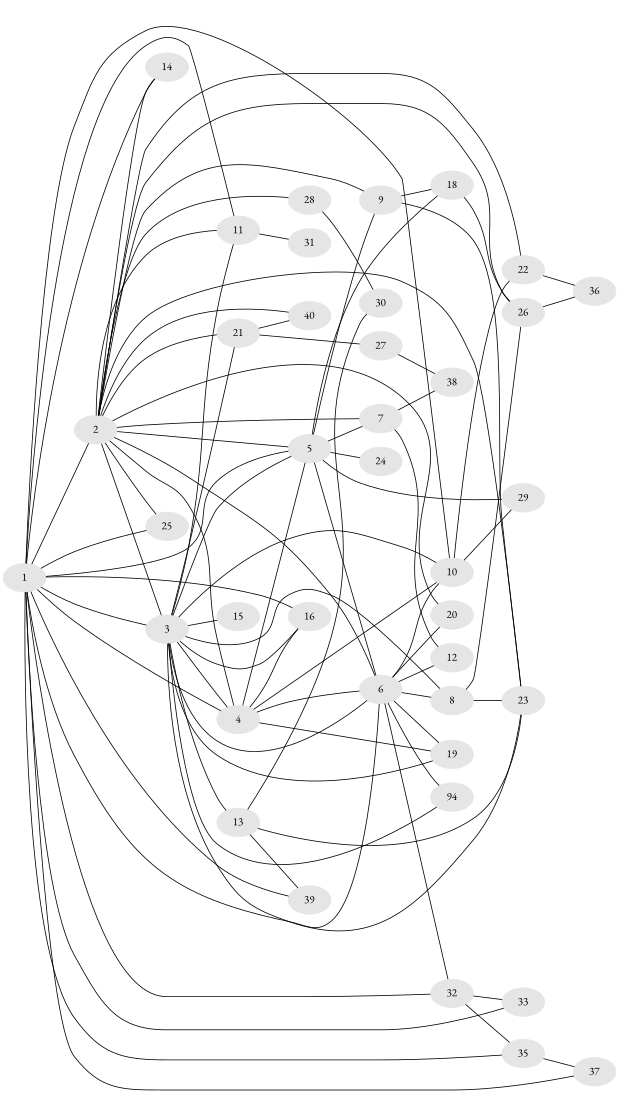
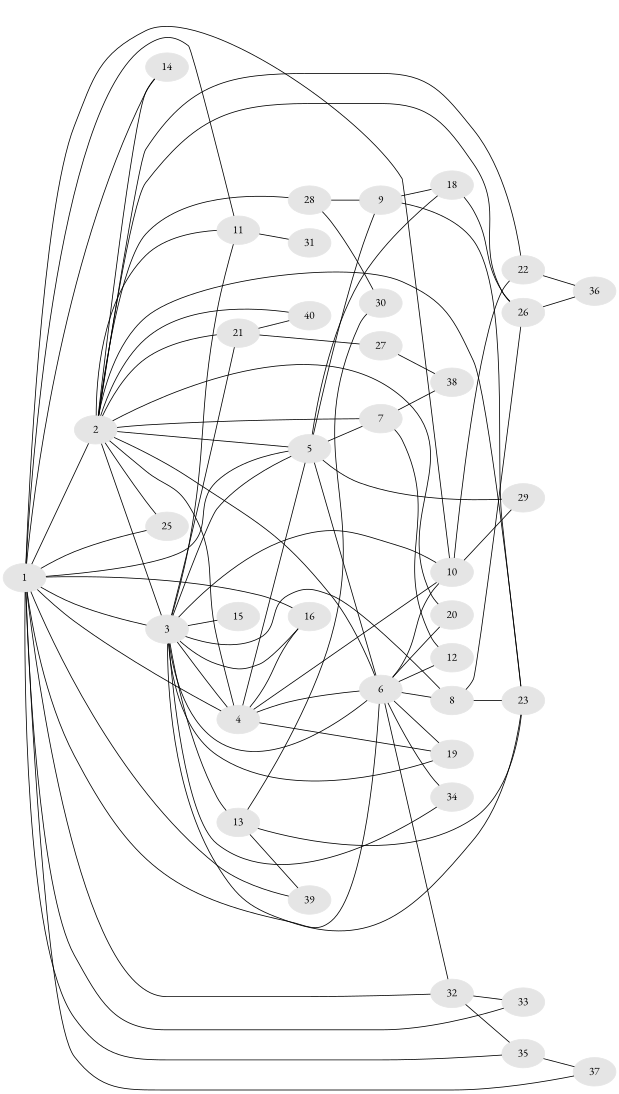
edge "9" -- "2": now "9" -- "28"
node "24": removed
node "94": label "94" -> "34"
